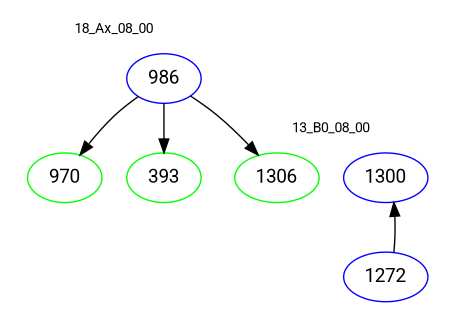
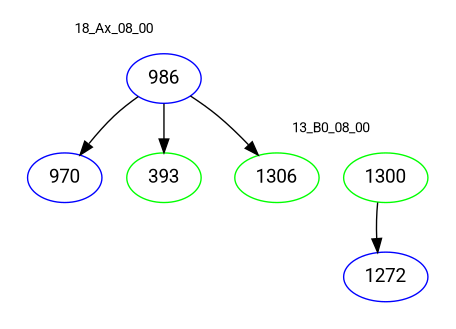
node "970": color green -> blue
node "1300": color blue -> green
edge "1272" -> "1300": reversed
